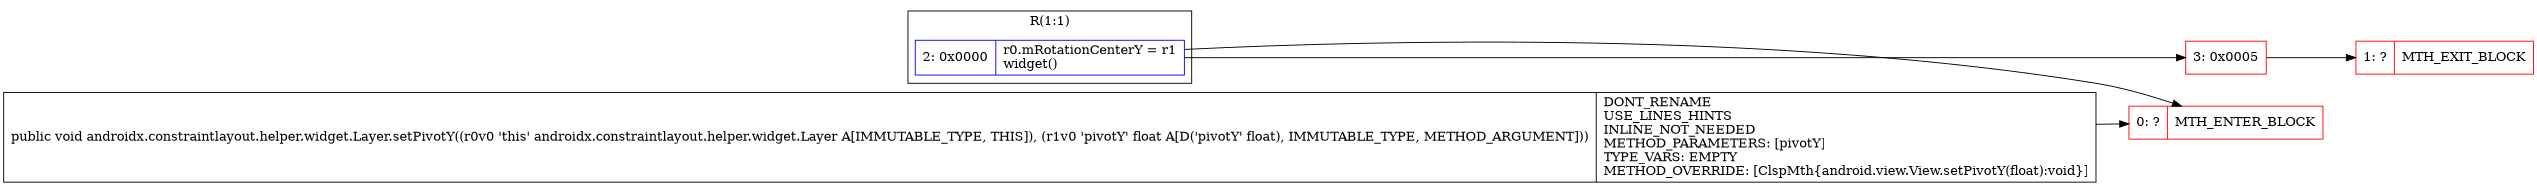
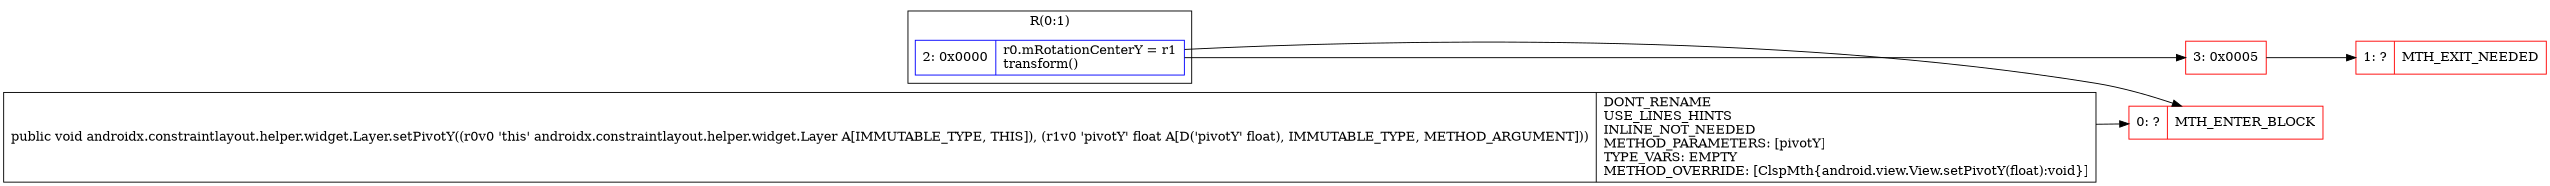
cluster "R(1:1)": label "R(1:1)" -> "R(0:1)"
node "1: ?": text "MTH_EXIT_BLOCK" -> "MTH_EXIT_NEEDED"
node "2: 0x0000": text "widget()" -> "transform()"
